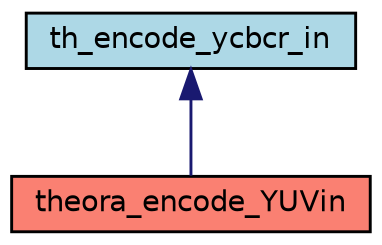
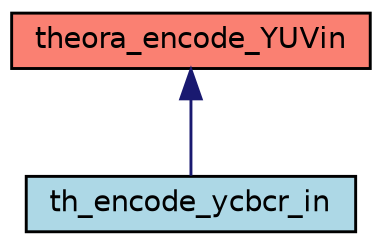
edge "theora_encode_YUVin" -> "th_encode_ycbcr_in": reversed
